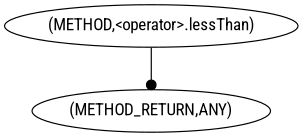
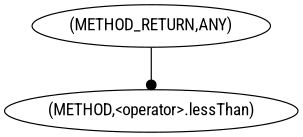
edge "(METHOD,<operator>.lessThan)" -> "(METHOD_RETURN,ANY)": reversed
